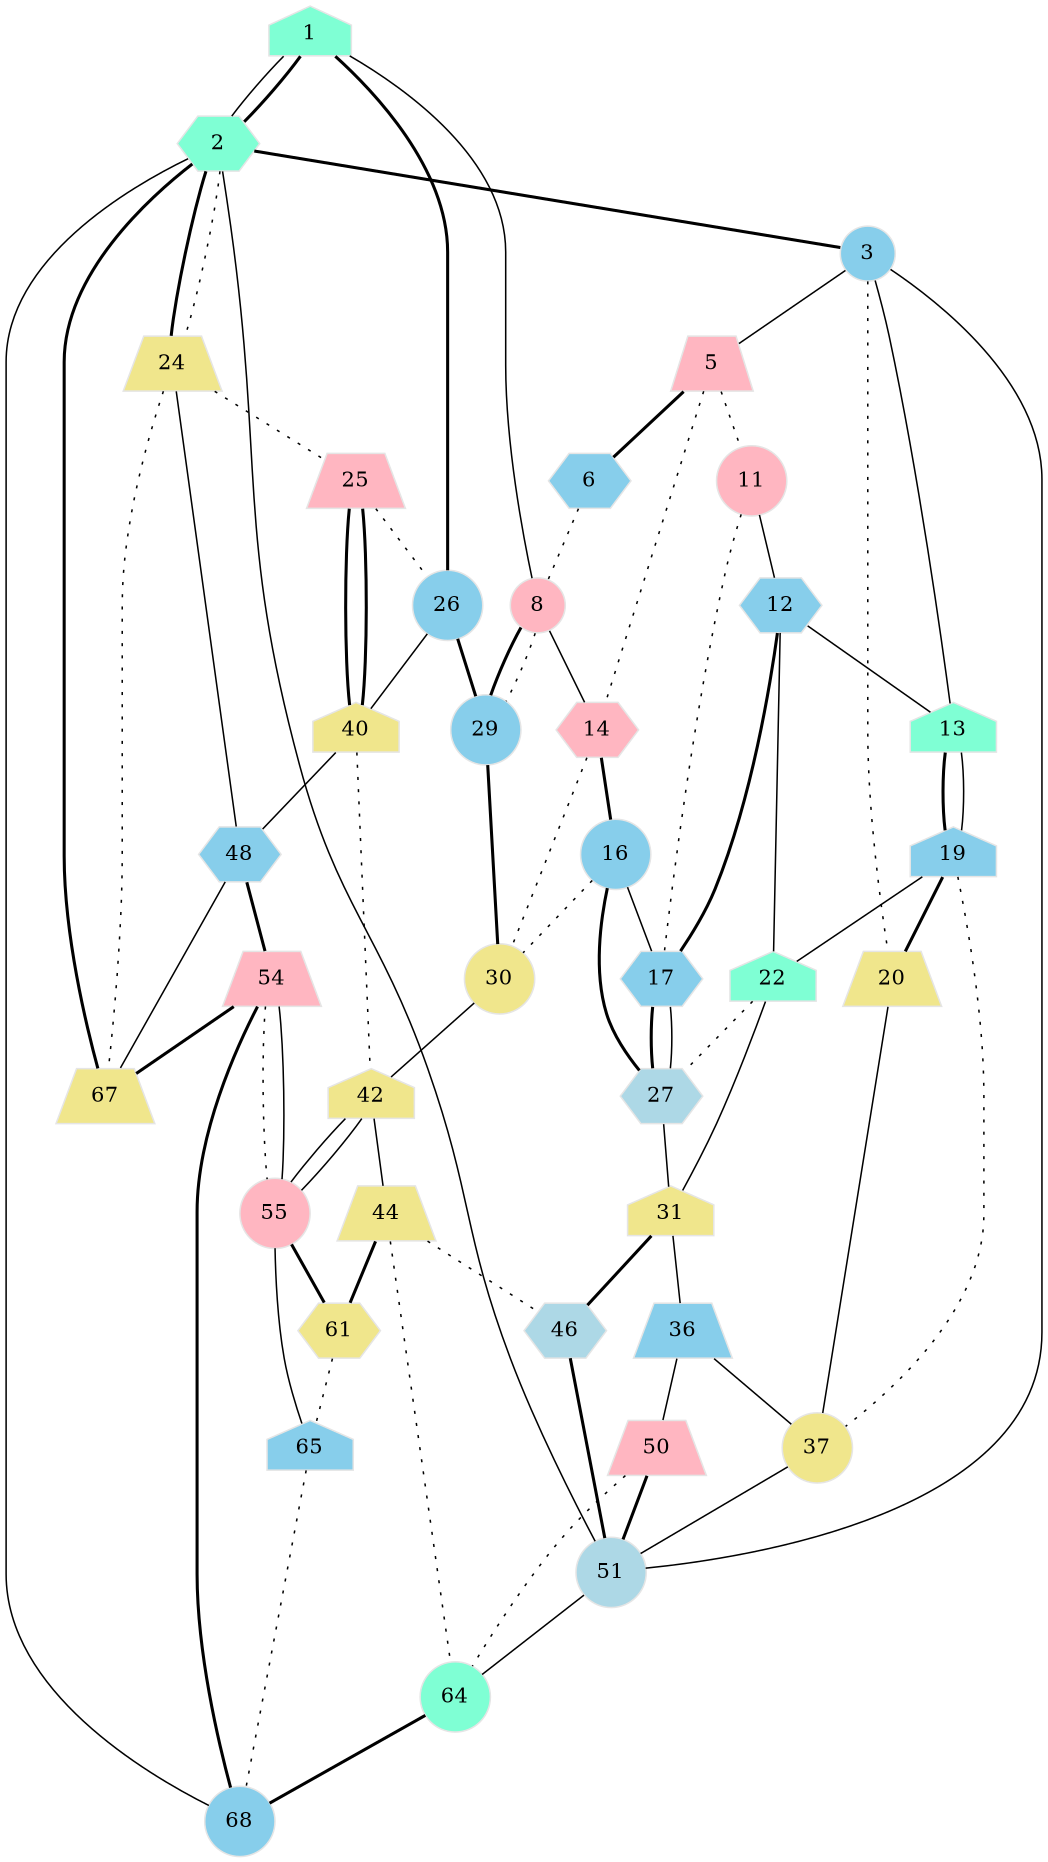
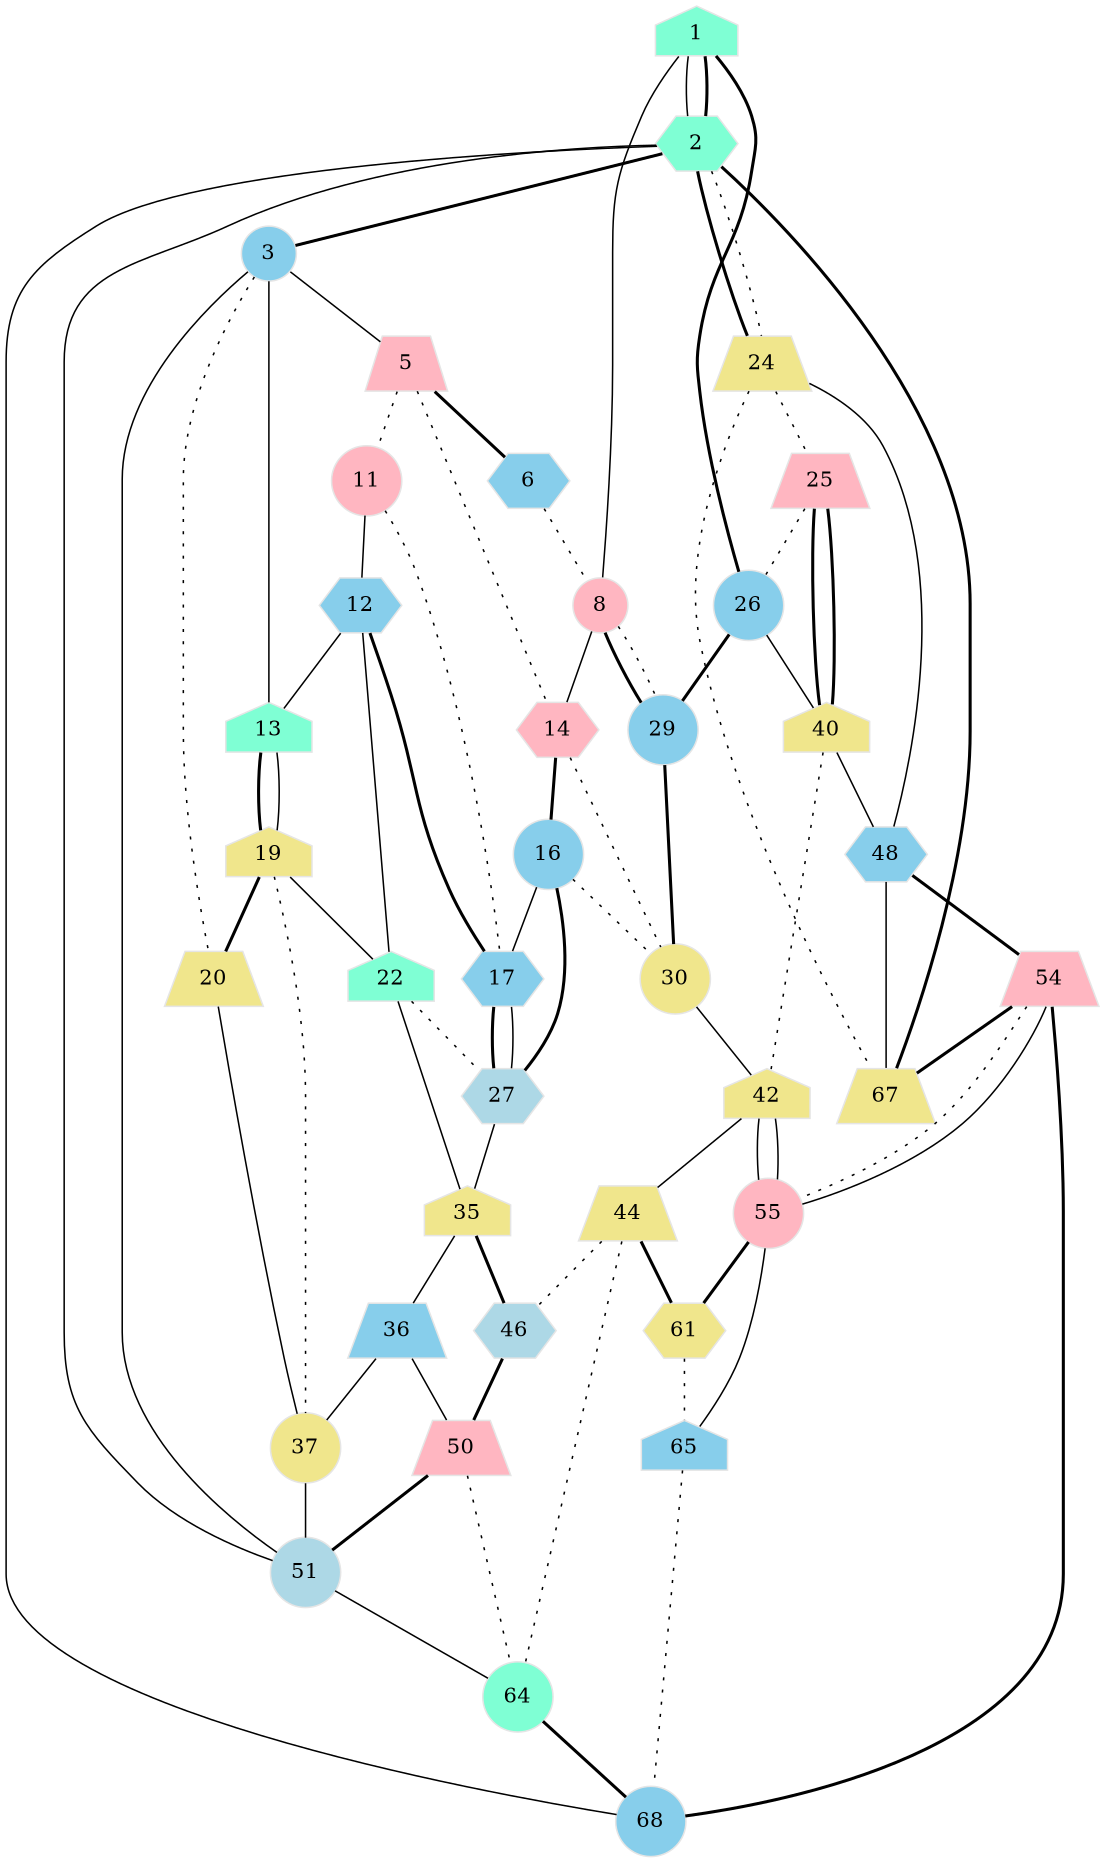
node "19": fillcolor skyblue -> khaki
node "31": label "31" -> "35"
edge "46" -- "51": now "46" -- "50"
